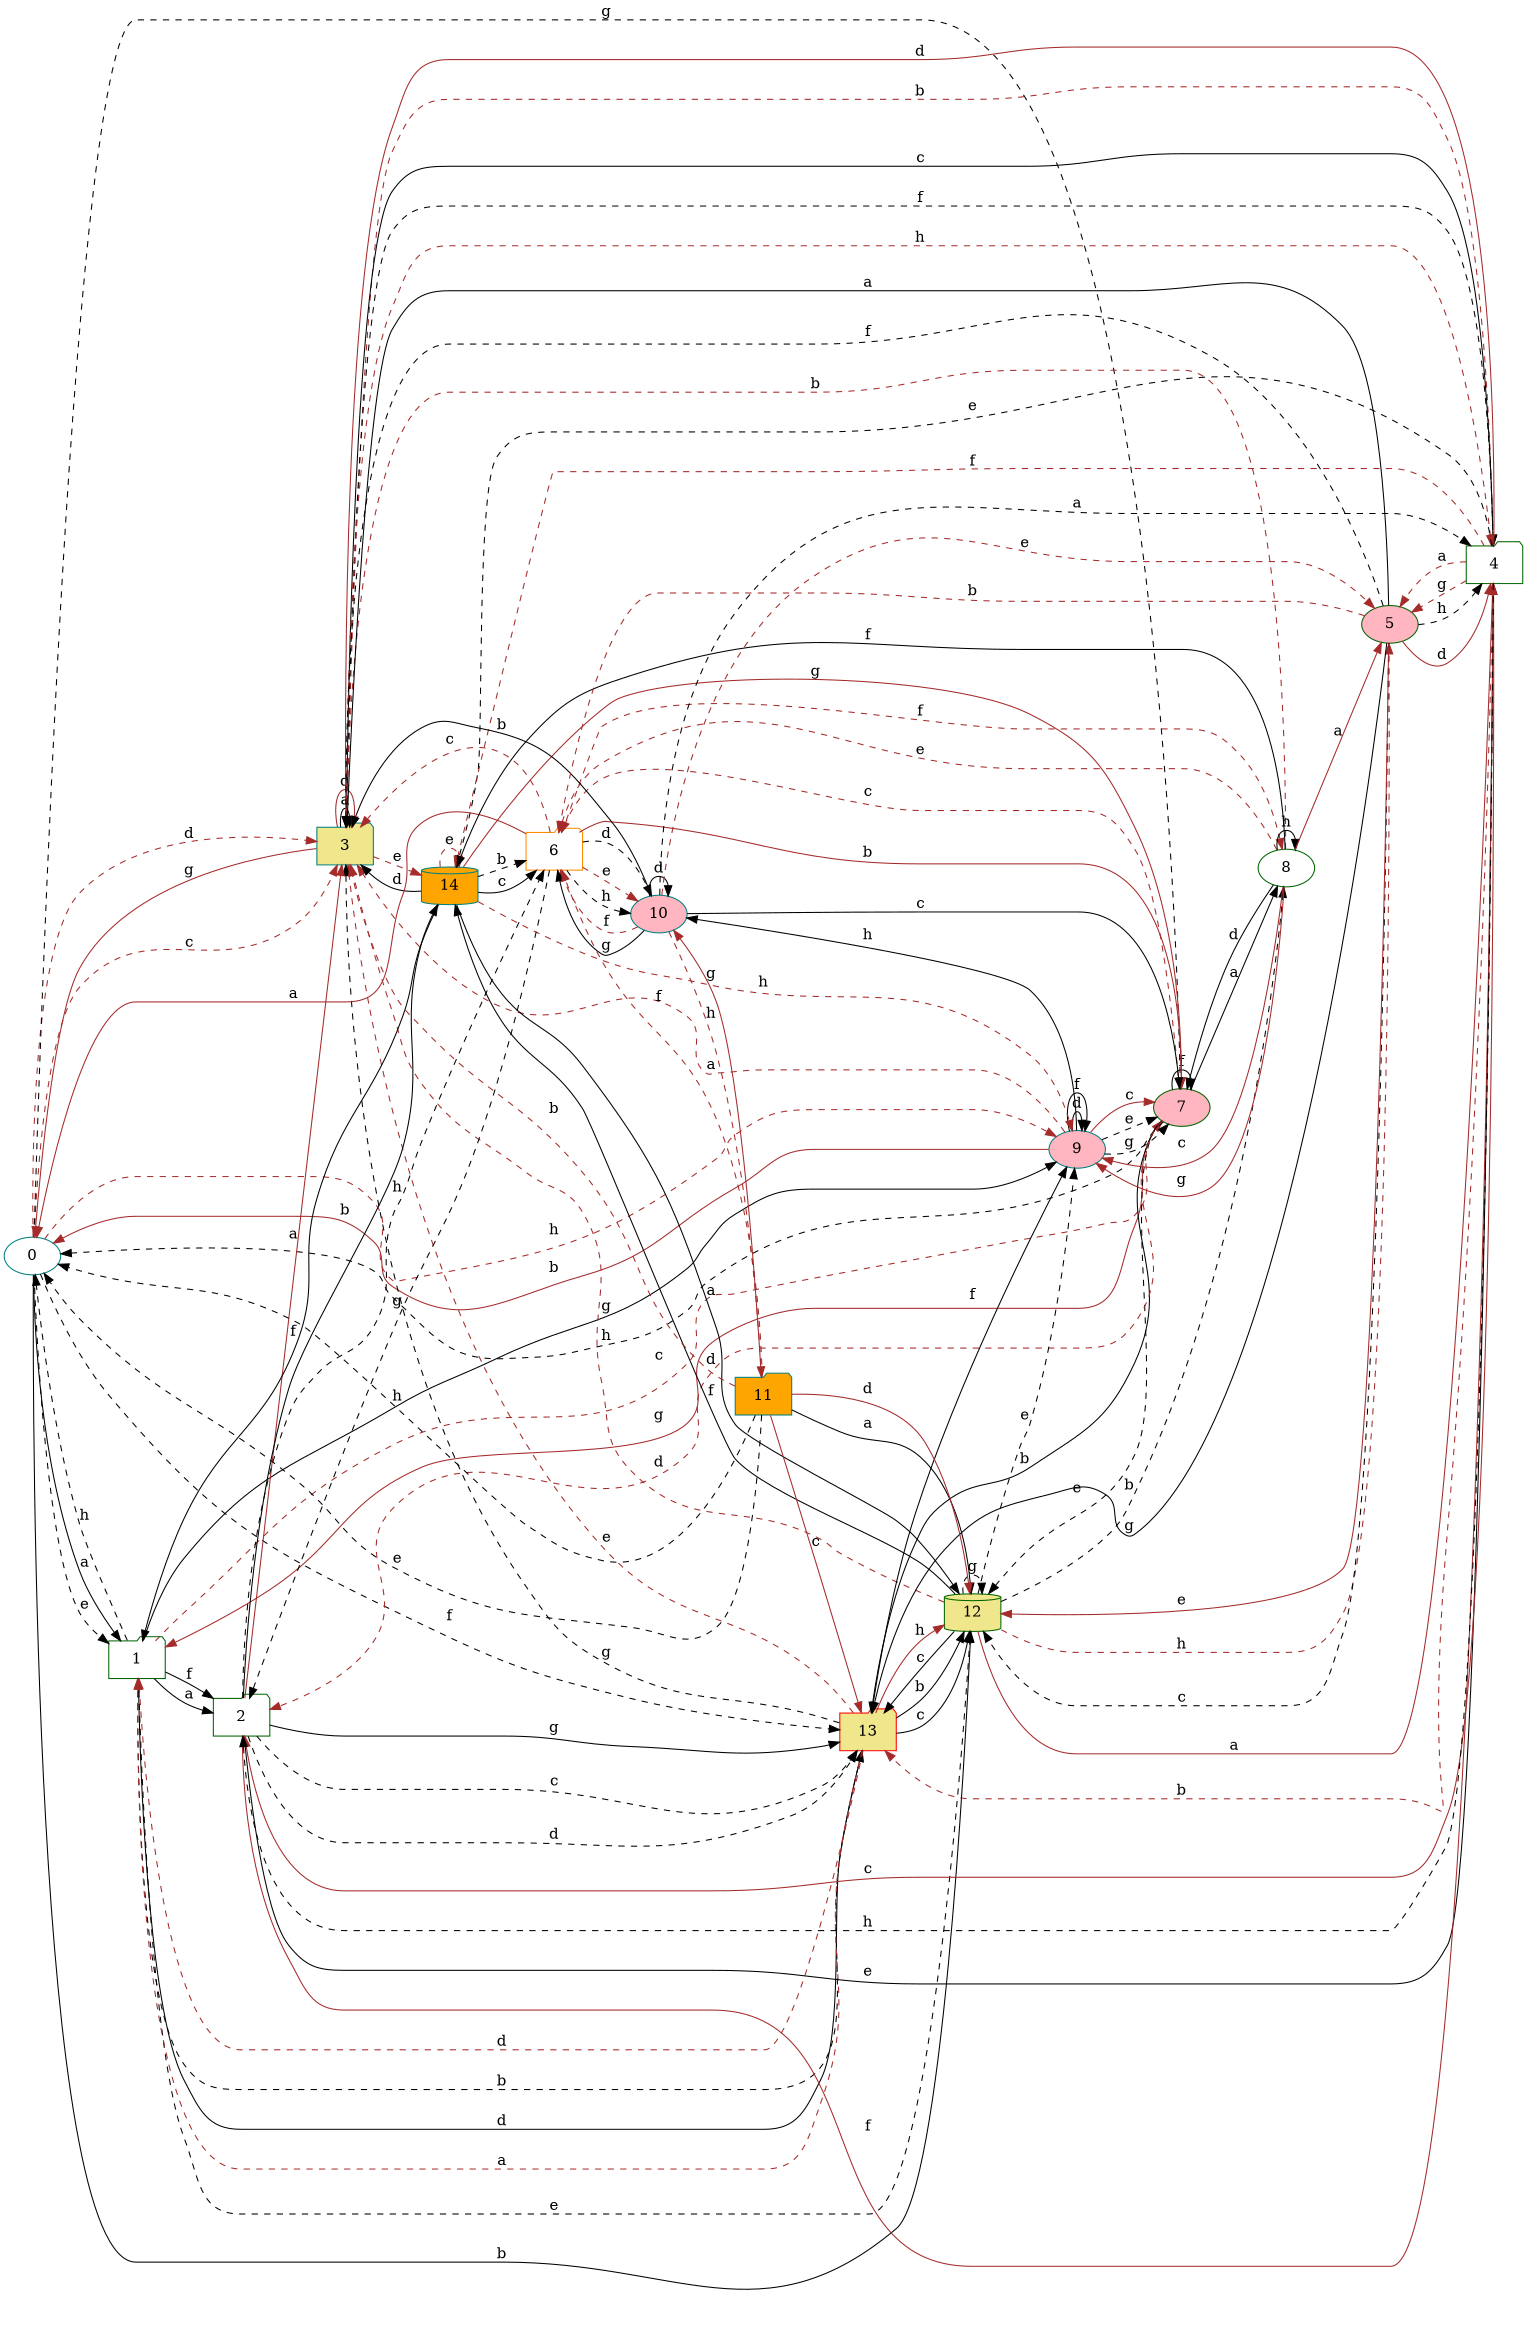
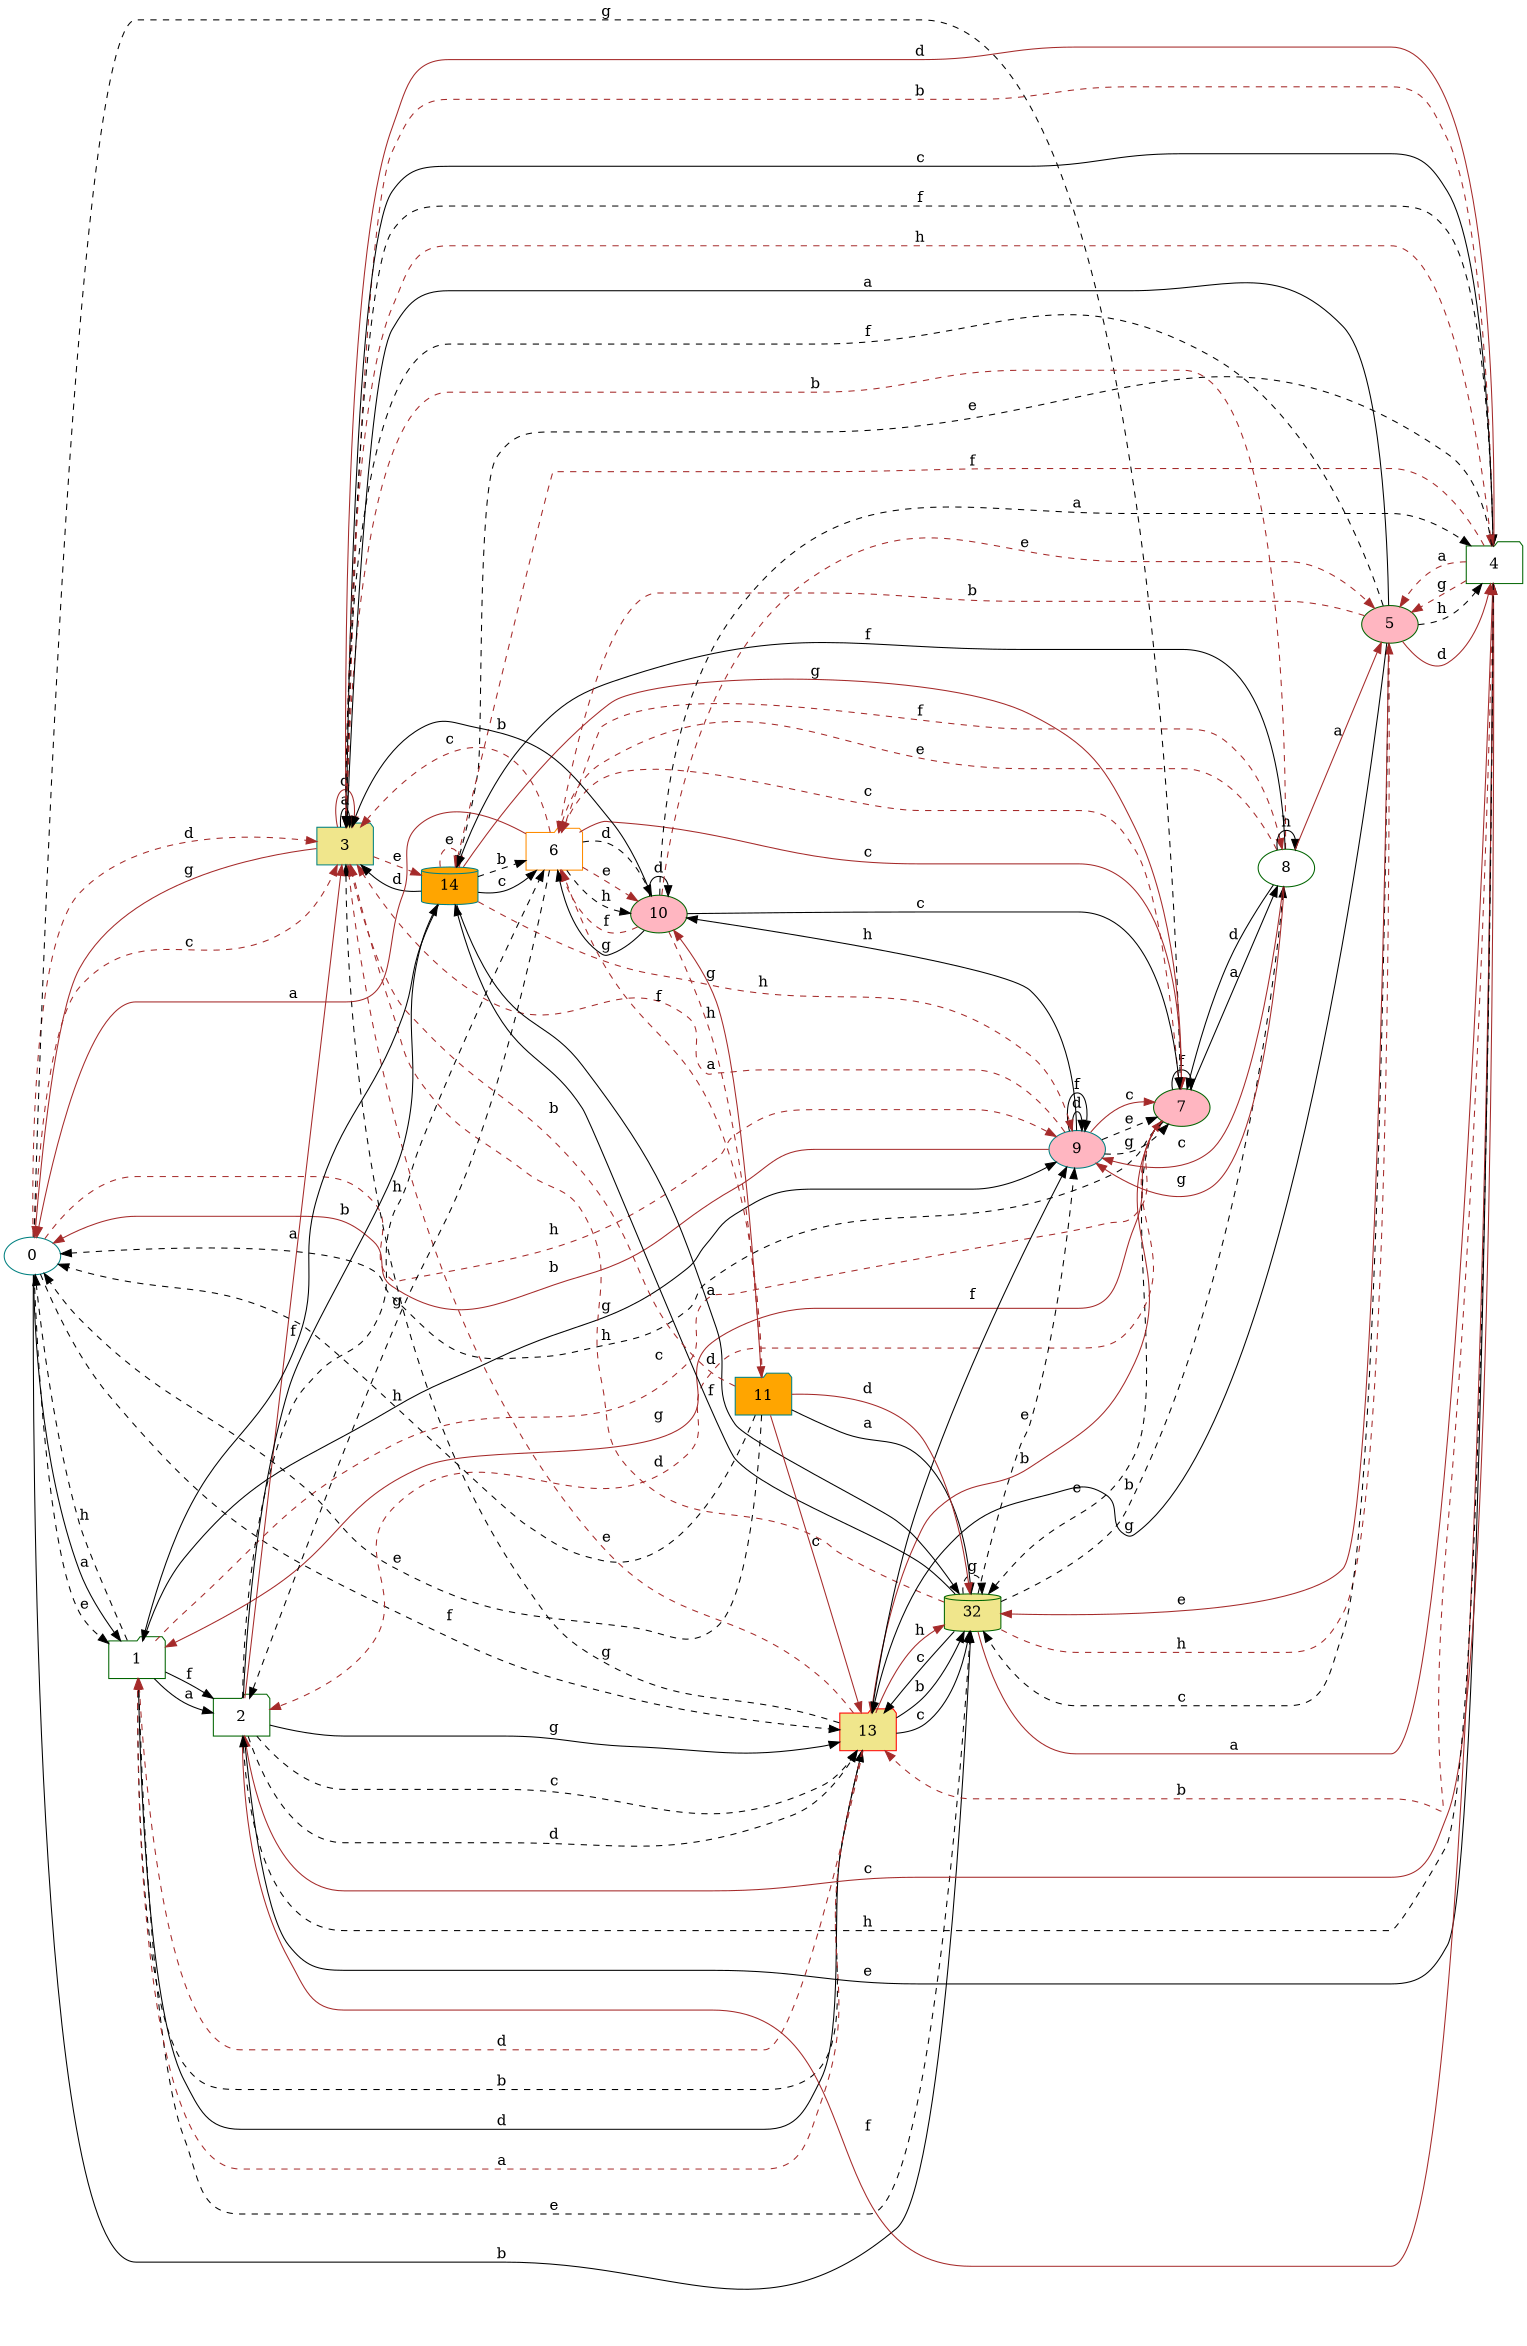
edge "6" -> "7": label "b" -> "c"
node "10": color teal -> darkgreen
edge "7" -> "13": color black -> brown
node "12": label "12" -> "32"
